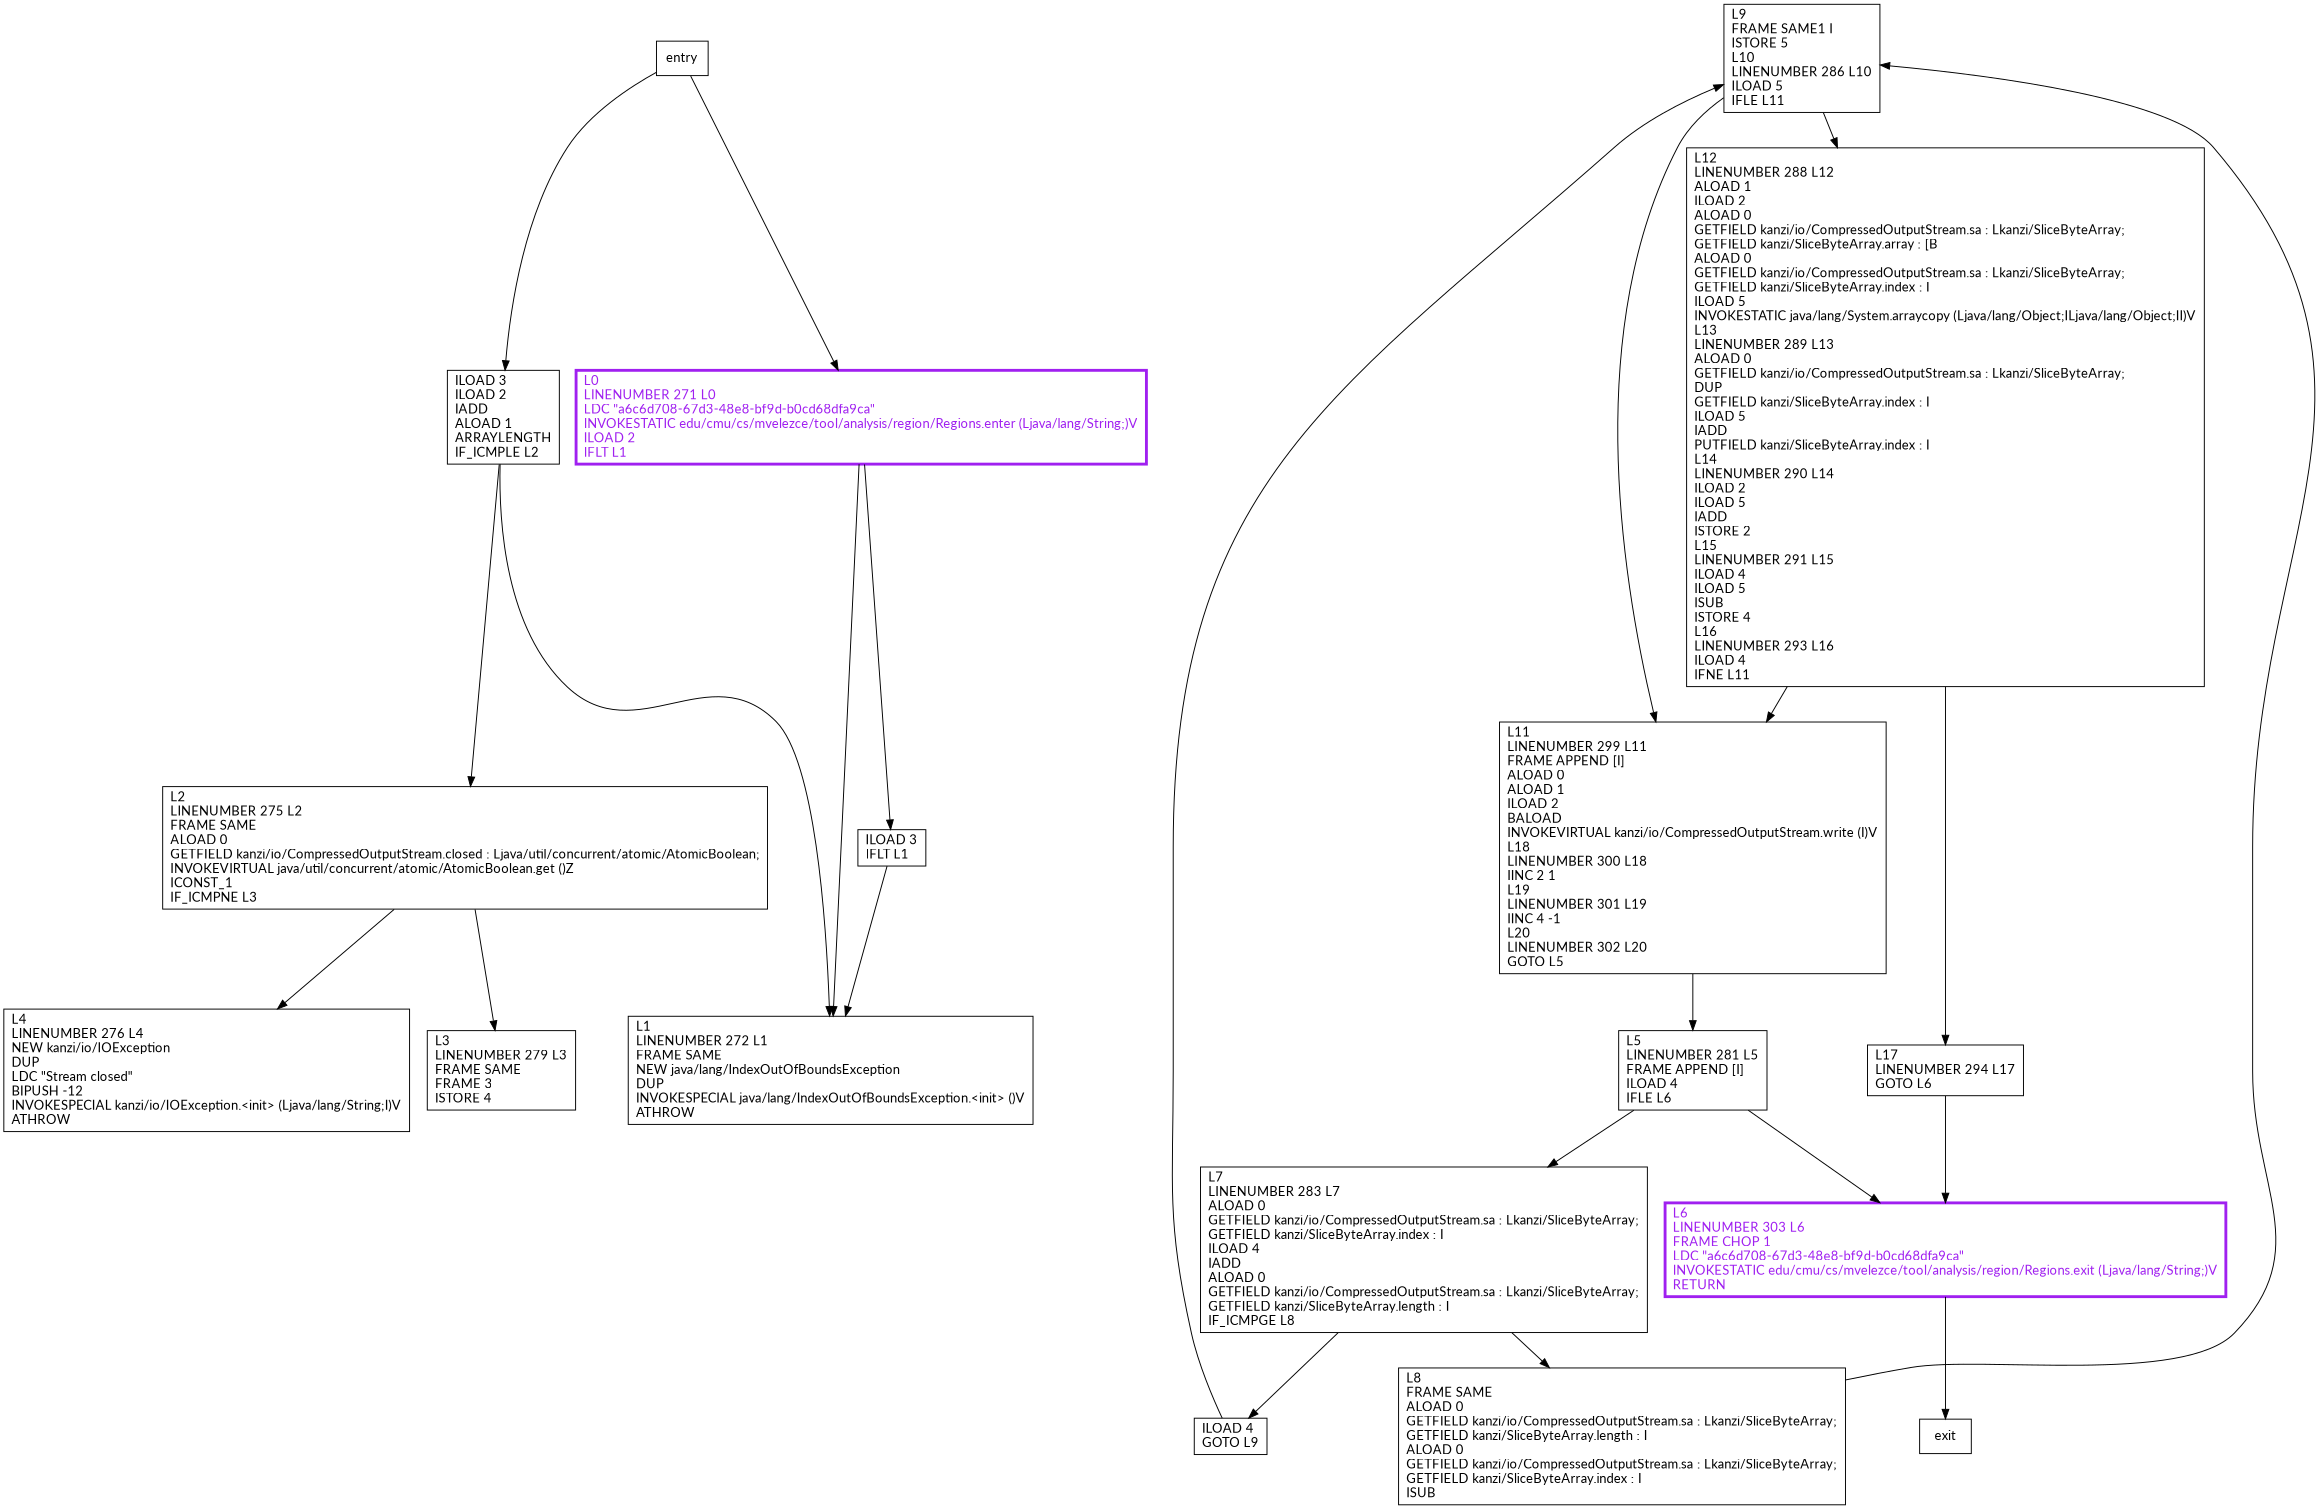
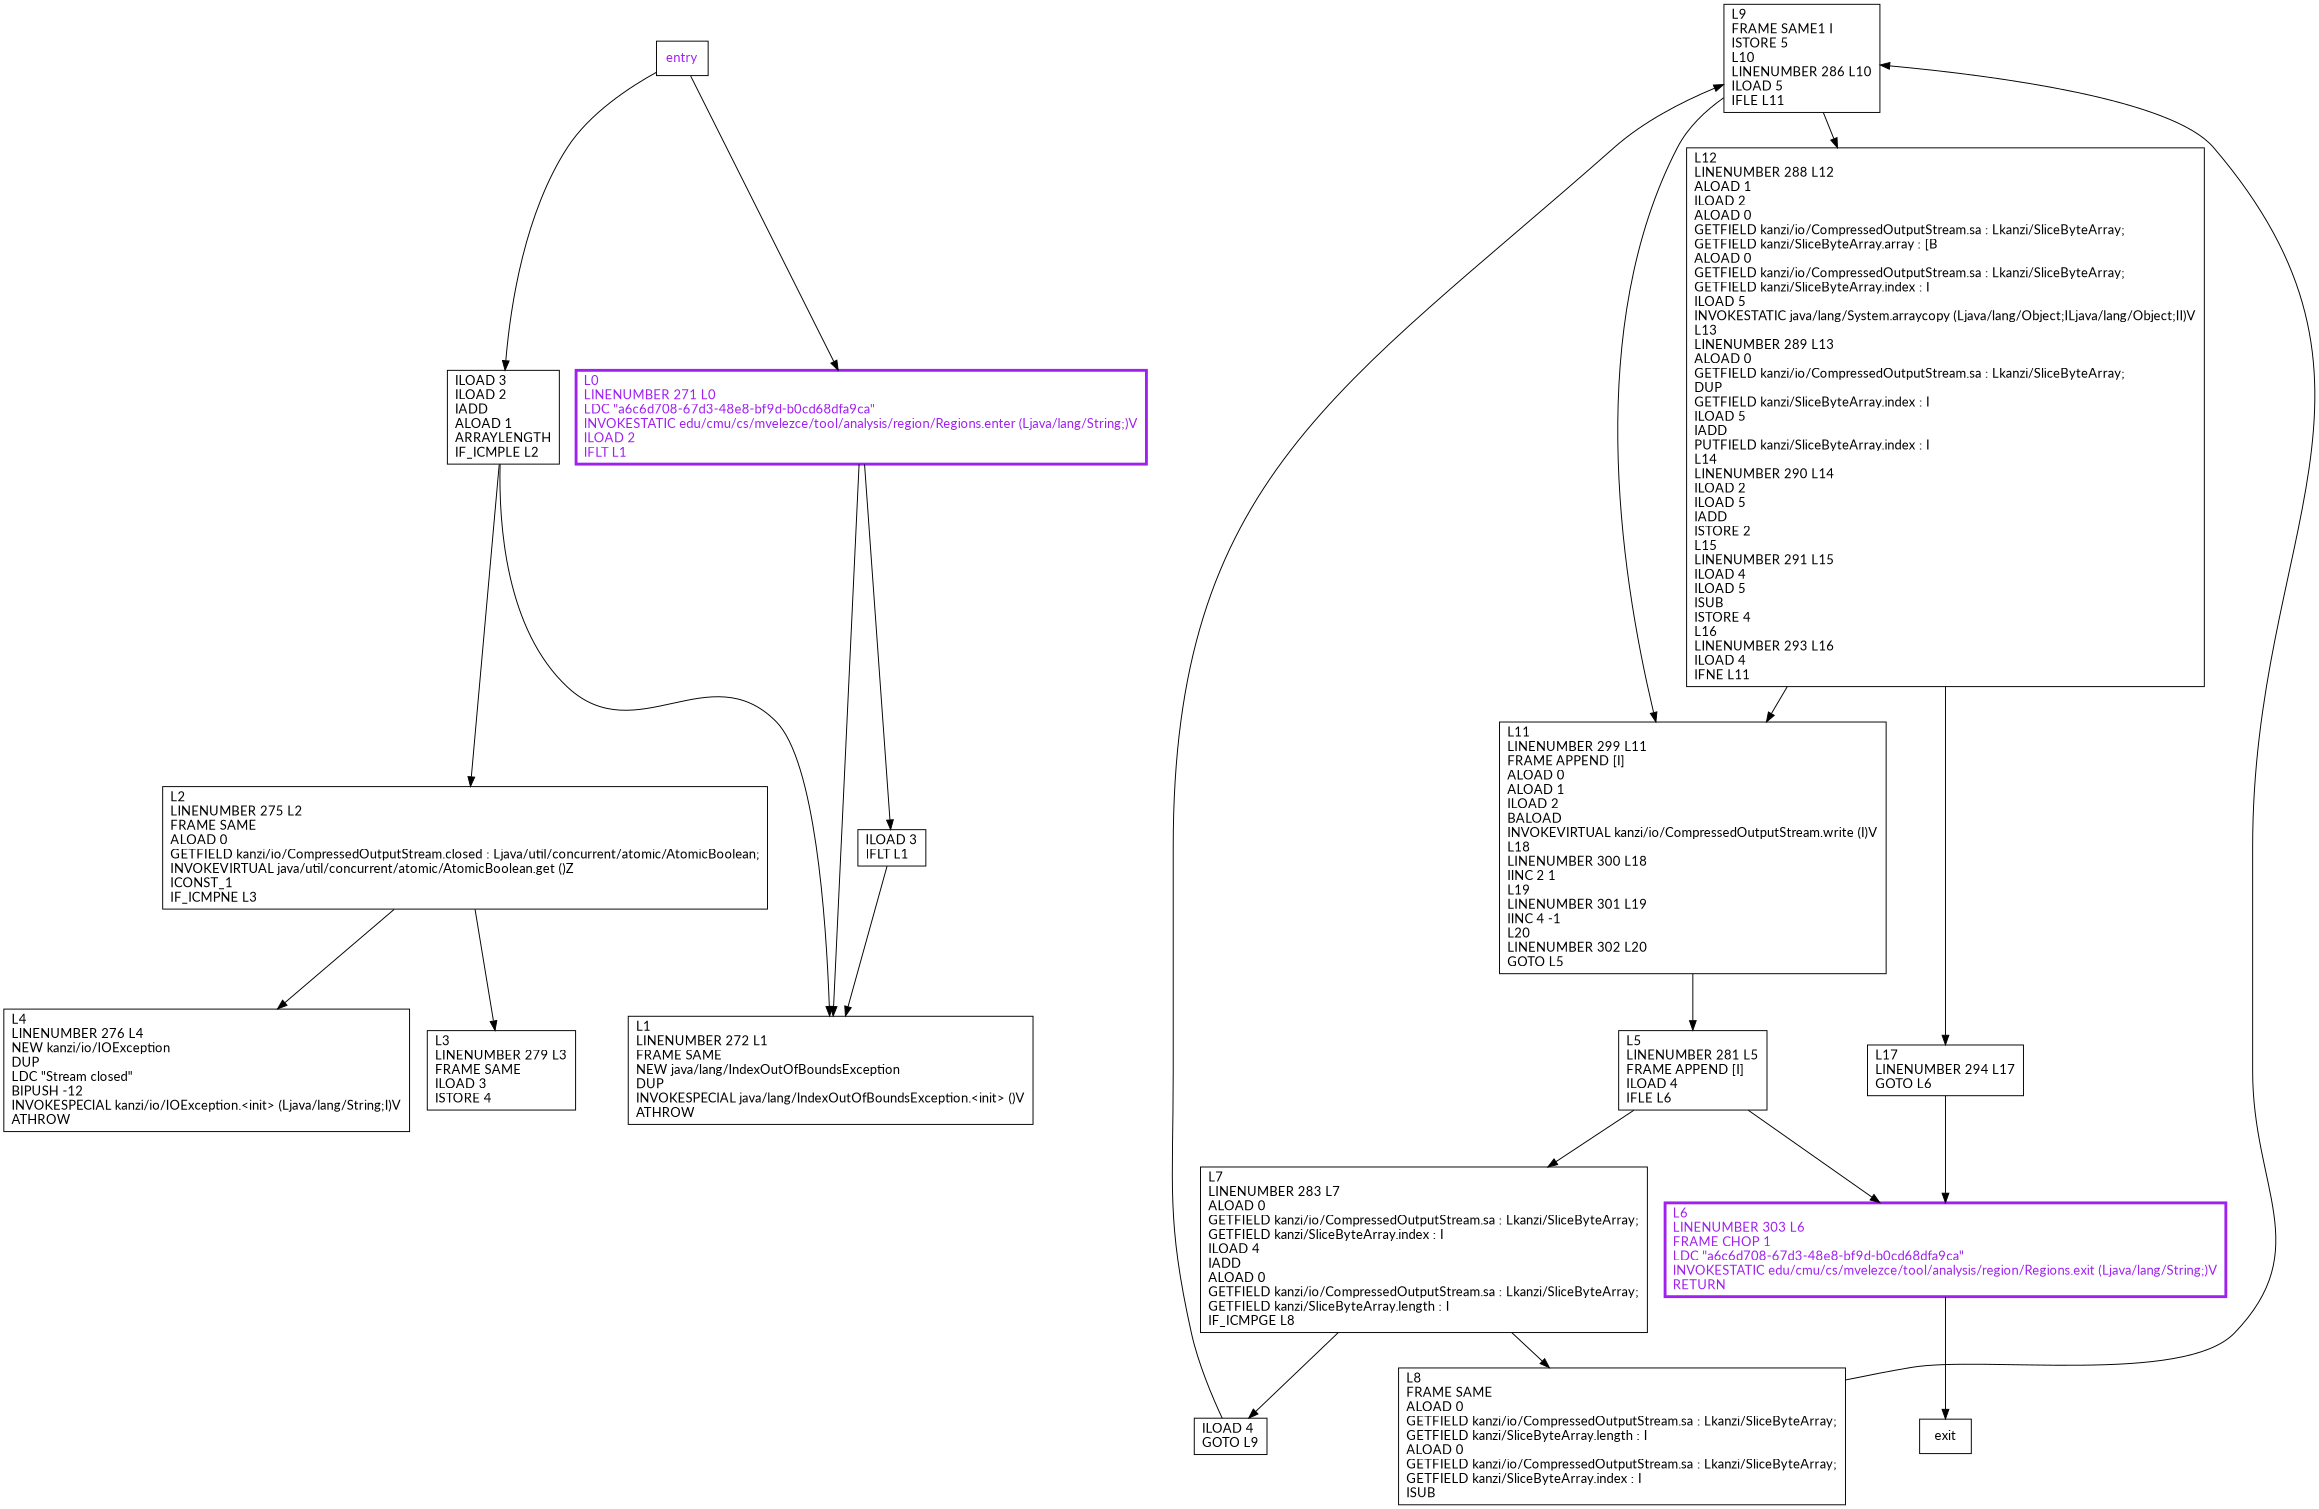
node "entry": fontcolor black -> purple
node "L3 LINENUMBER 279 L3 FRAME SAME FRAME 3 ISTORE 4": label "L3 LINENUMBER 279 L3 FRAME SAME FRAME 3 ISTORE 4" -> "L3 LINENUMBER 279 L3 FRAME SAME ILOAD 3 ISTORE 4"
